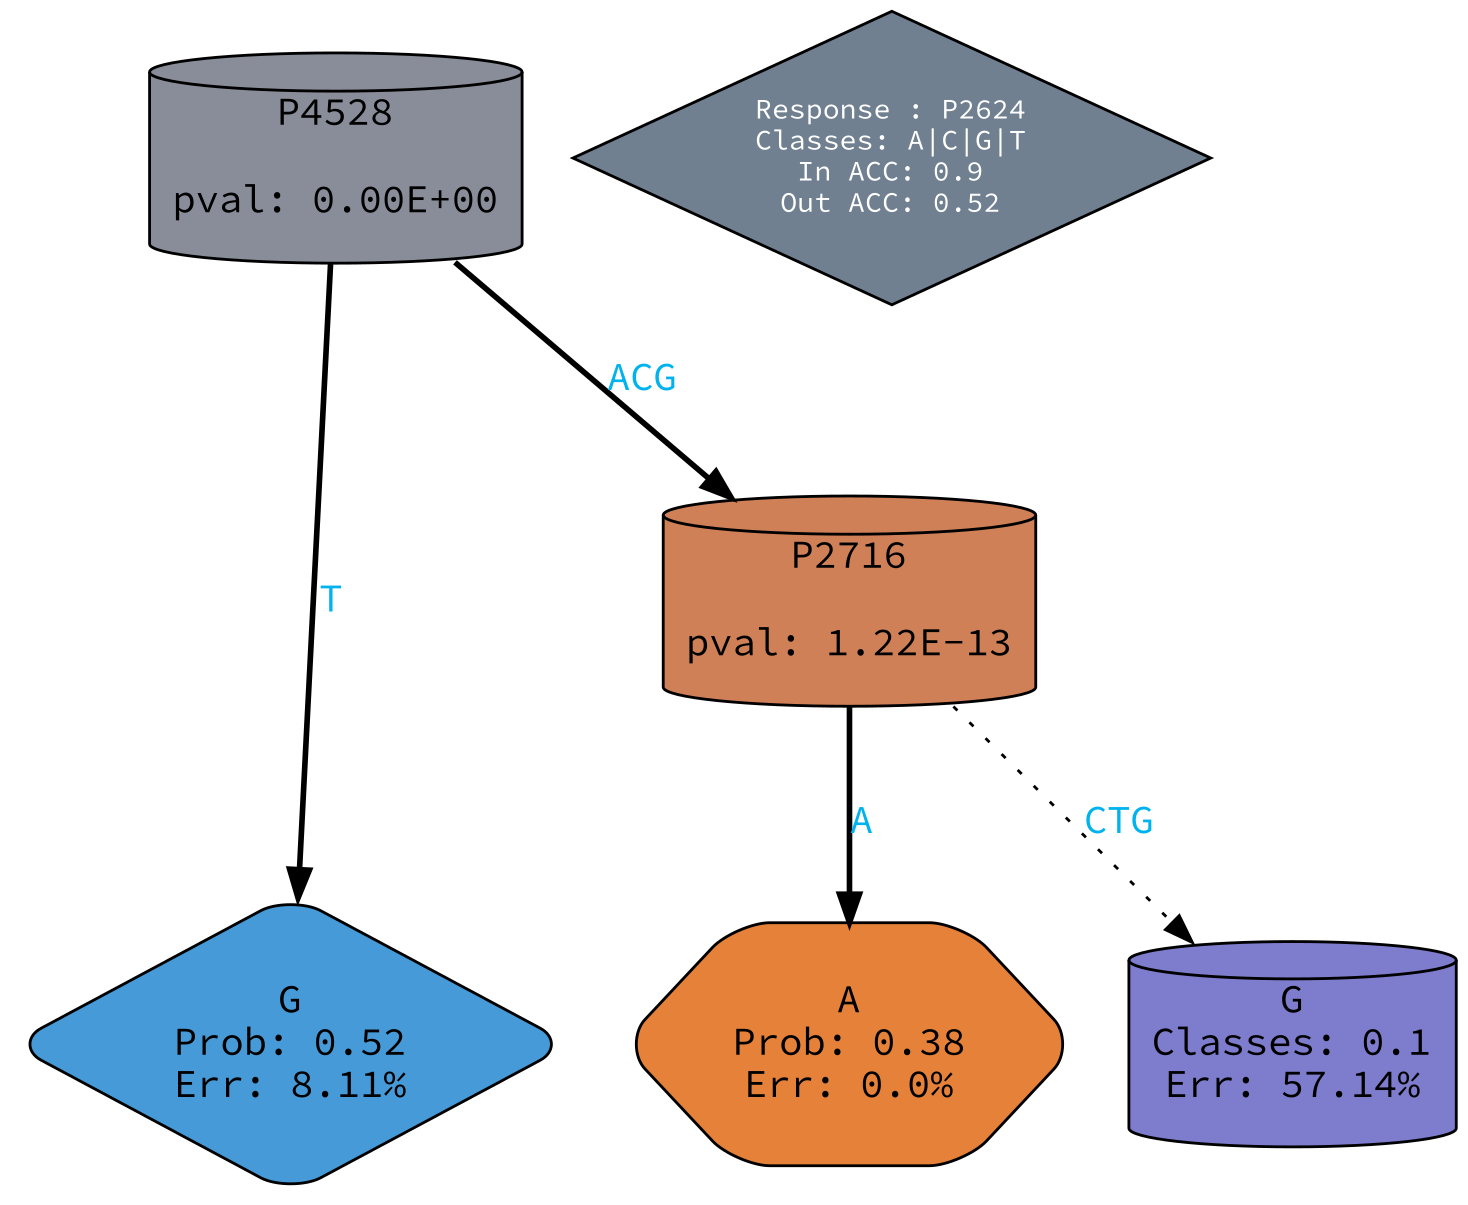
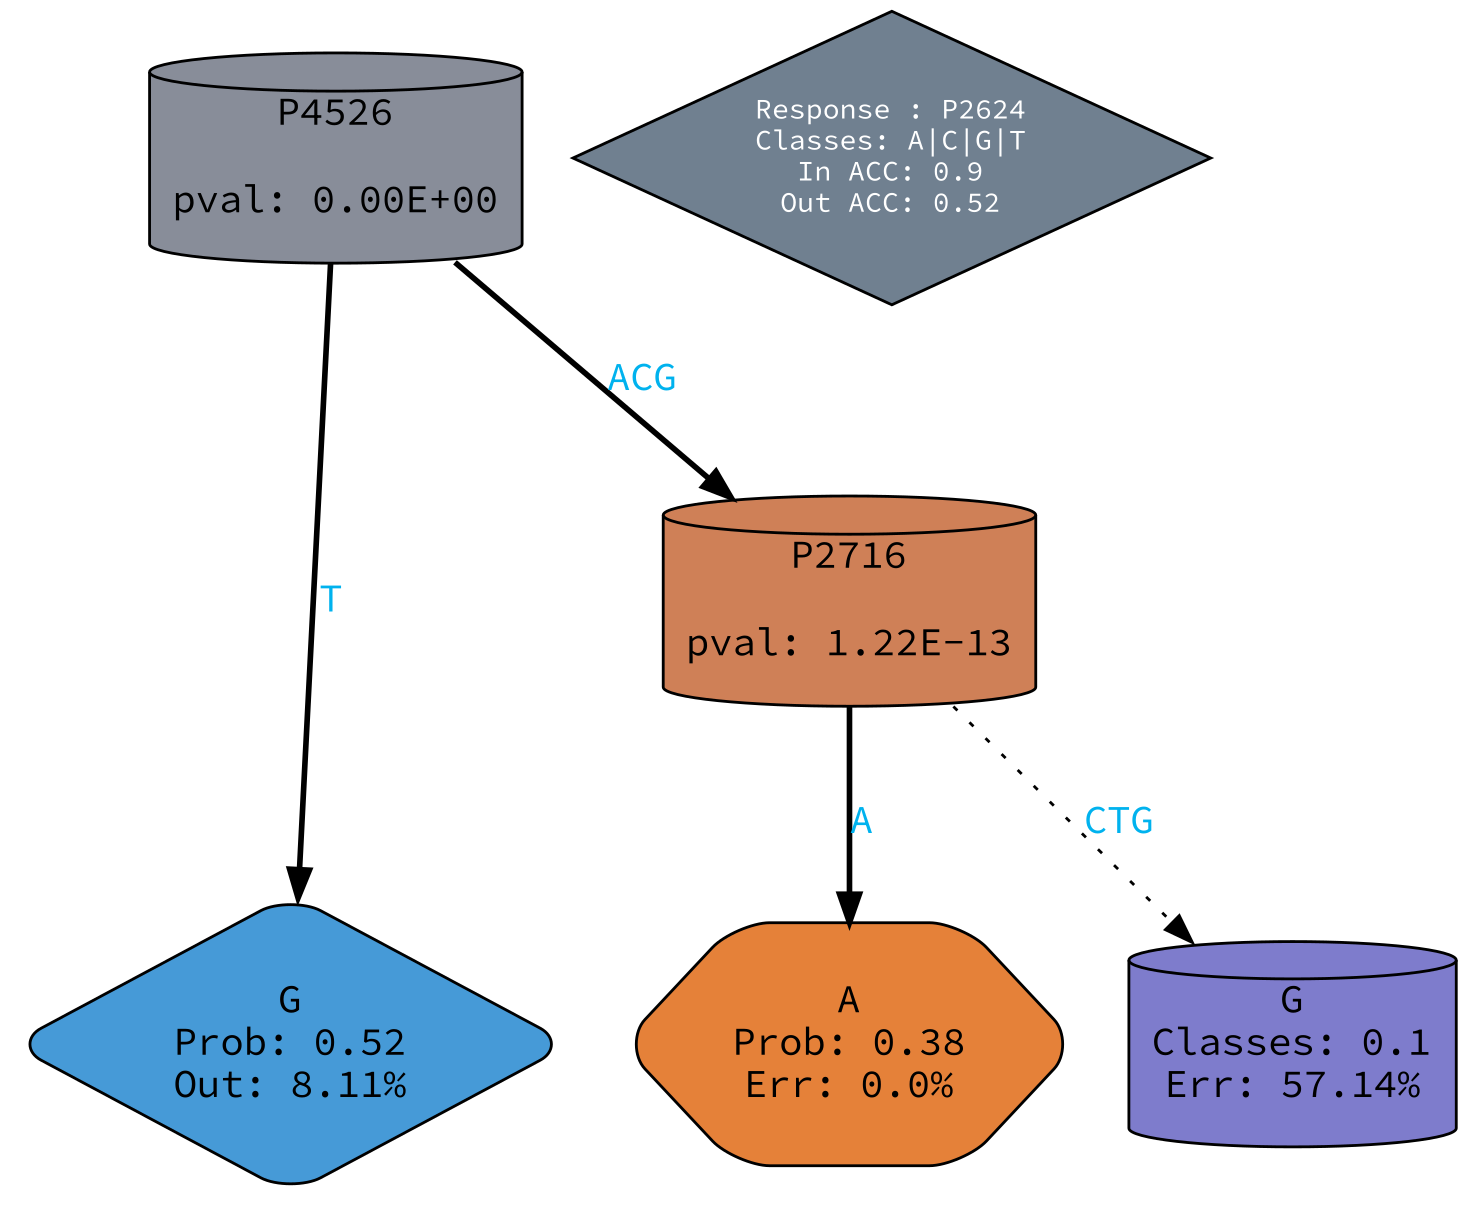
node "P4528 pval: 0.00E+00": label "P4528 pval: 0.00E+00" -> "P4526 pval: 0.00E+00"
node "G Prob: 0.52 Err: 8.11%": label "G Prob: 0.52 Err: 8.11%" -> "G Prob: 0.52 Out: 8.11%"
